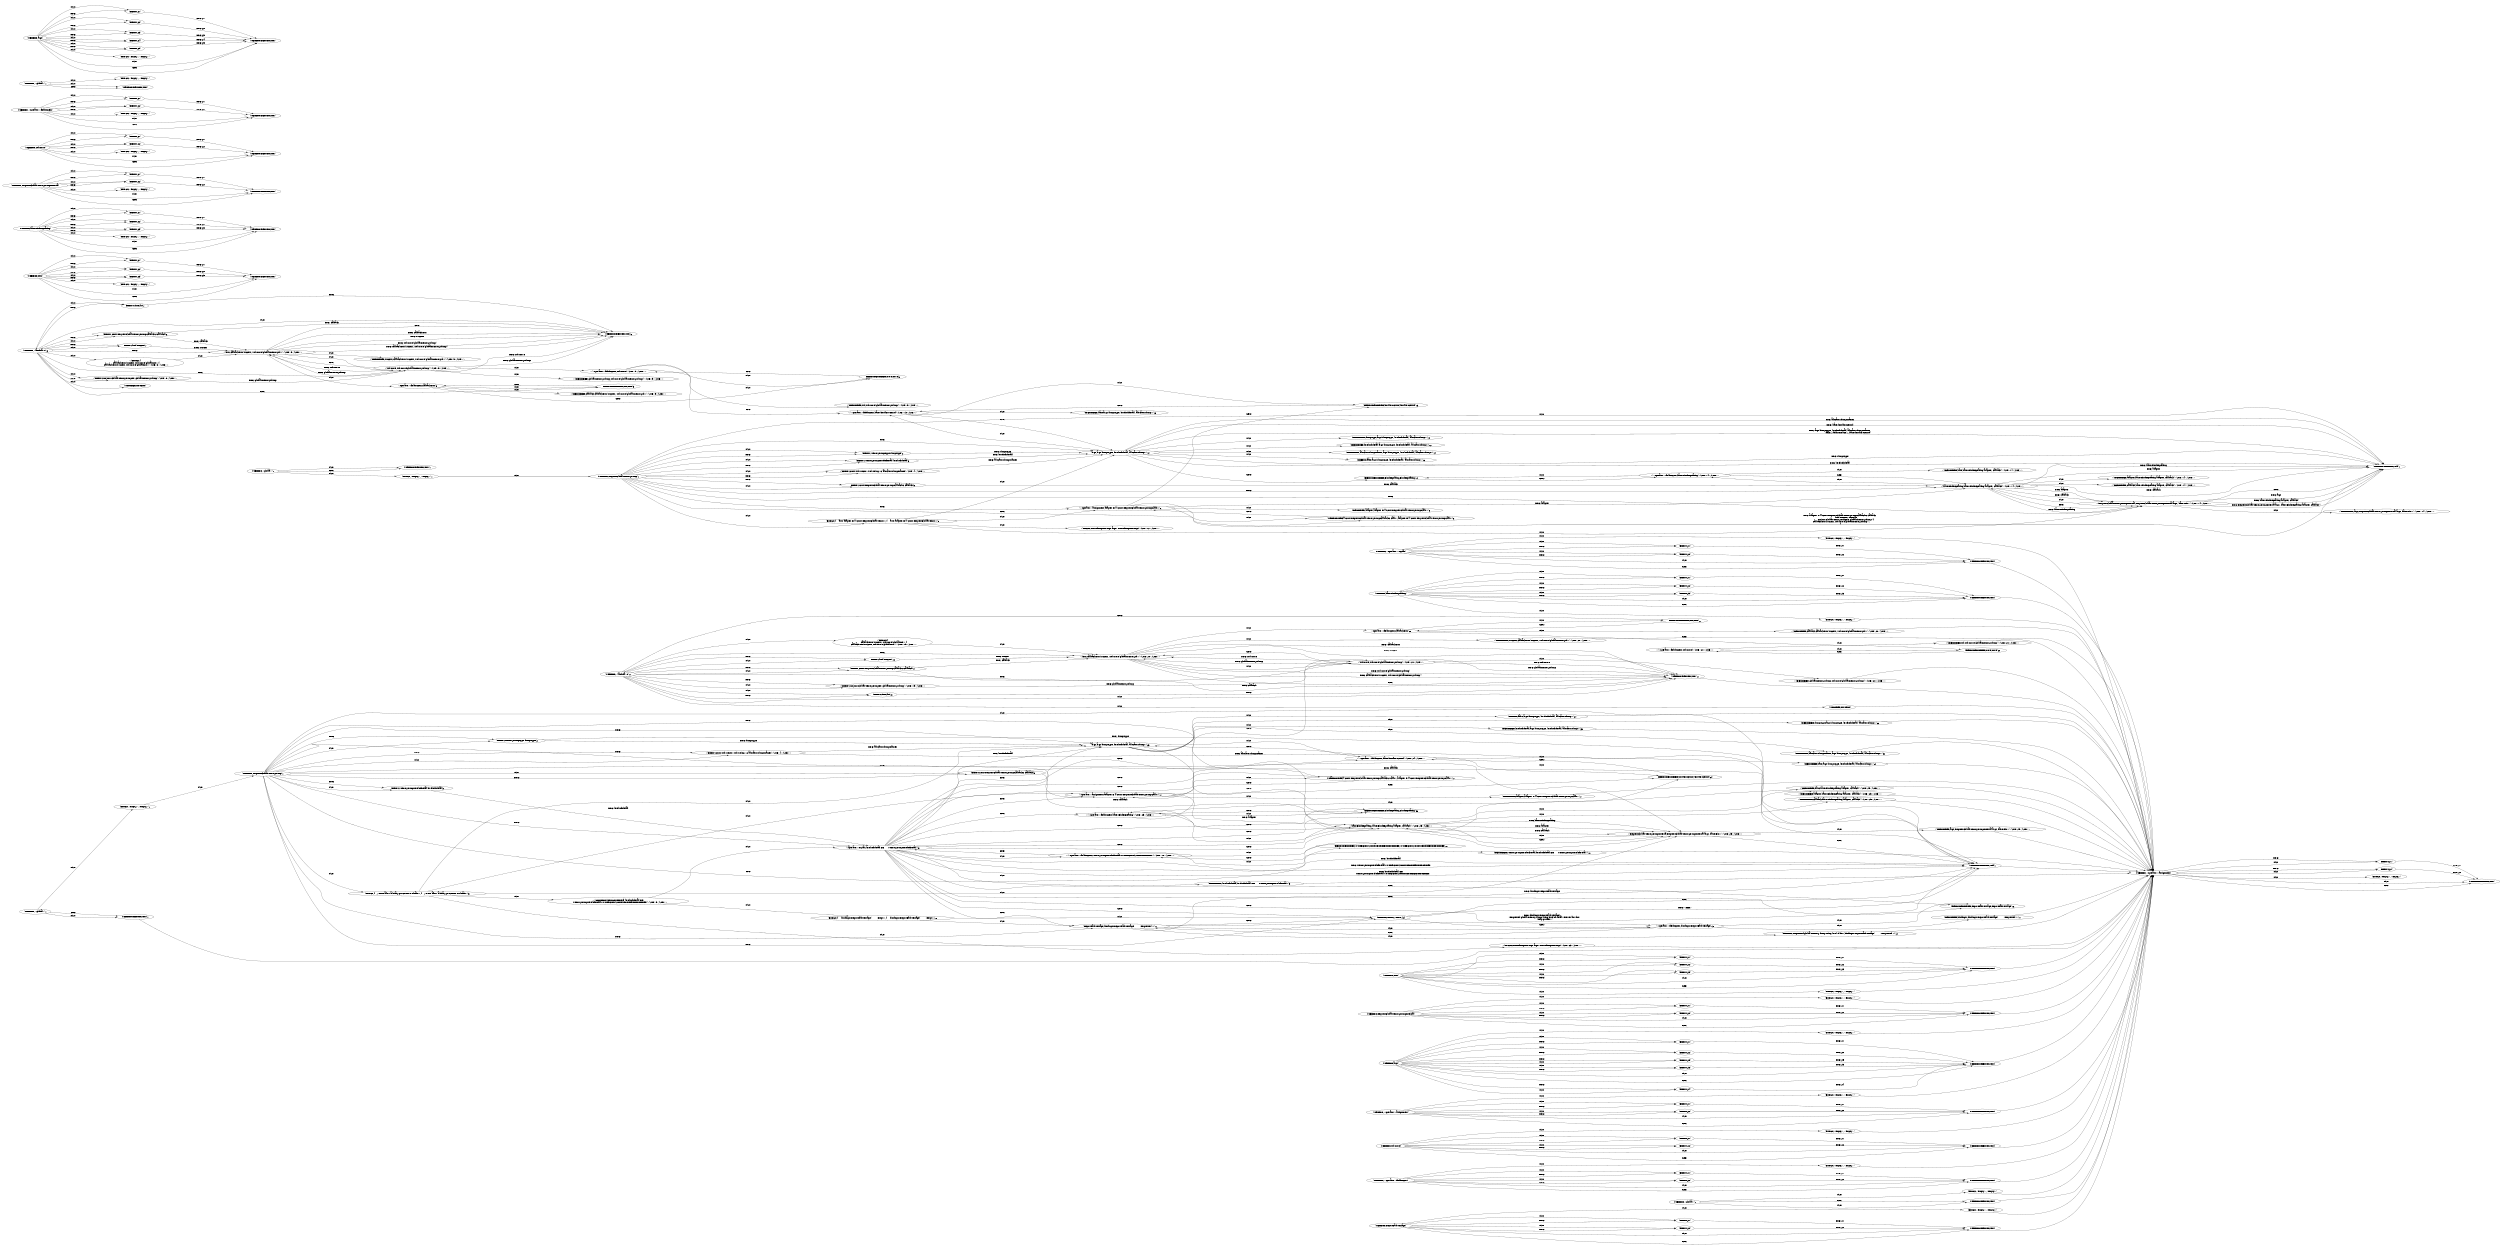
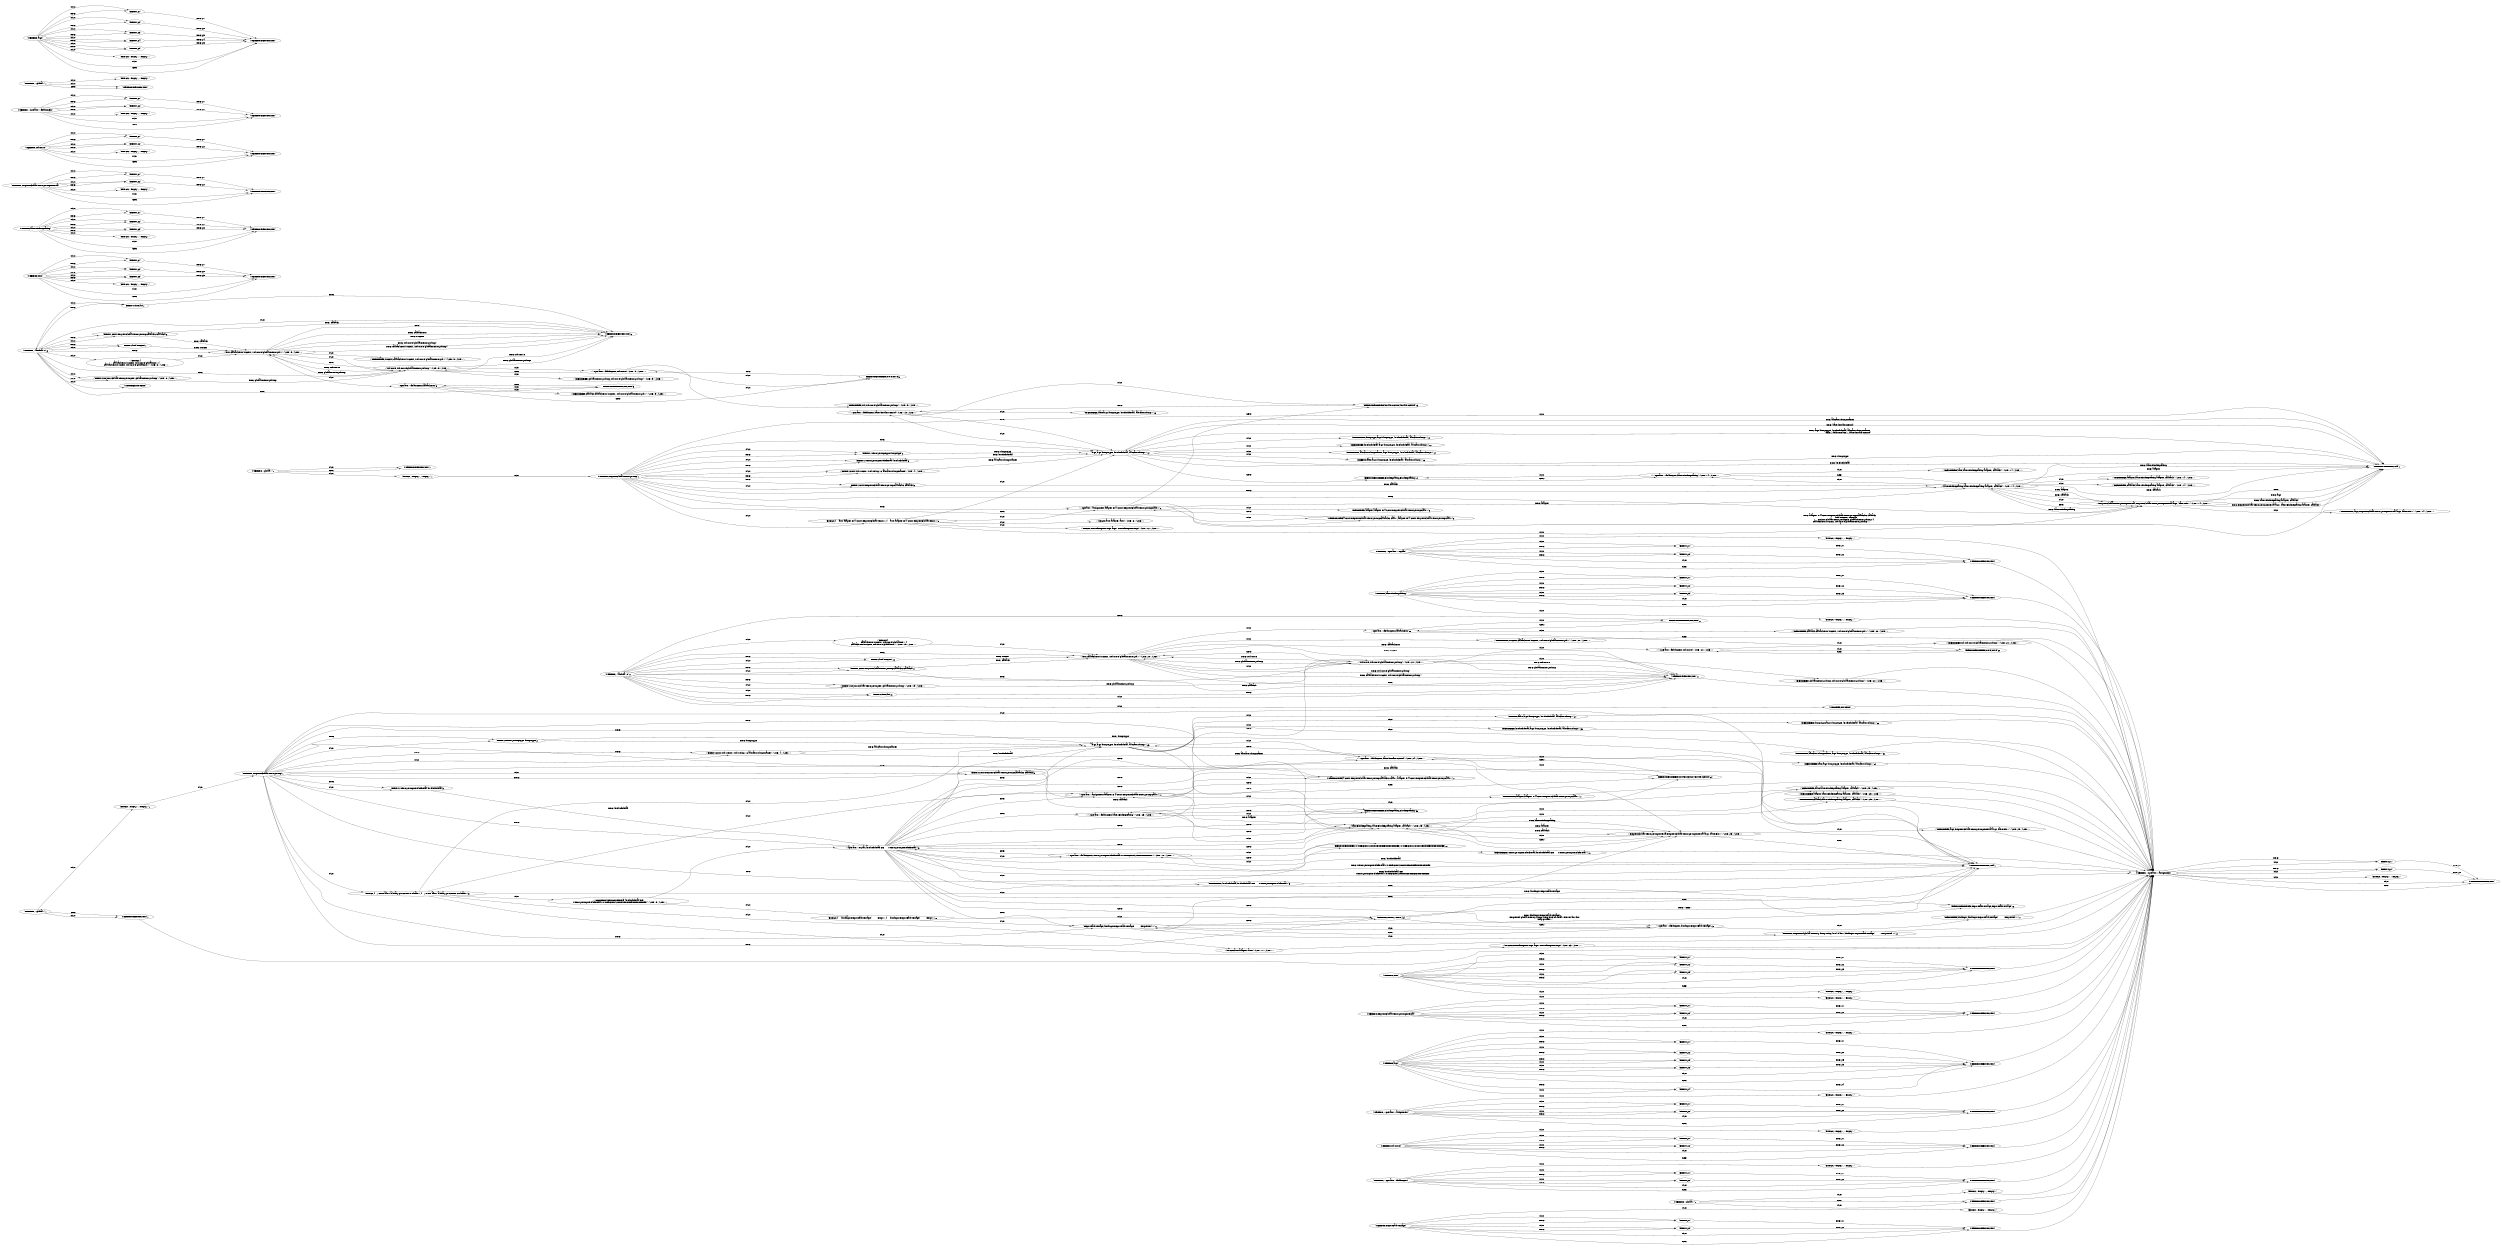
edge "<(<operator>.fieldAccess,std::move)<SUB>9</SUB>>" -> "<(<operator>.fieldAccess,base::kNullProcessId)<SUB>13</SUB>>": now "<(<operator>.fieldAccess,std::move)<SUB>9</SUB>>" -> "<(std.move,std::move(global_memory_dump))<SUB>9</SUB>>"
node "<(LOCAL,auto adapter: auto)<SUB>6</SUB>>": added
edge "<(std.move,std::move(global_memory_dump))<SUB>20</SUB>>" -> "<(<operator>.fieldAccess,std::move)<SUB>20</SUB>>": added, label "AST:"
edge "(<operator>.fieldAccess,bindings_.ReportBadMessage)" -> "(FIELD_IDENTIFIER,ReportBadMessage,ReportBadMessage)": removed, label "AST:"
node "<(LOCAL,auto adapter: auto)<SUB>17</SUB>>": added
